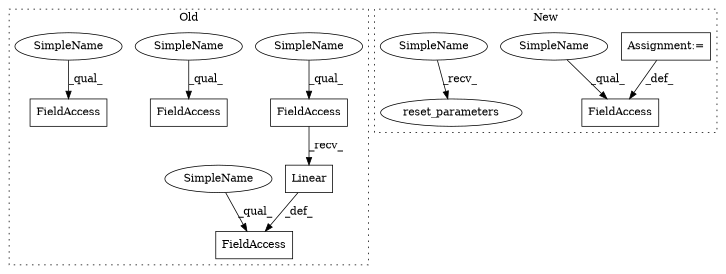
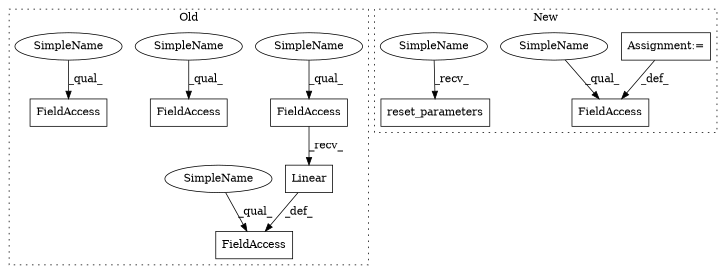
node "reset_parameters": shape ellipse -> box
